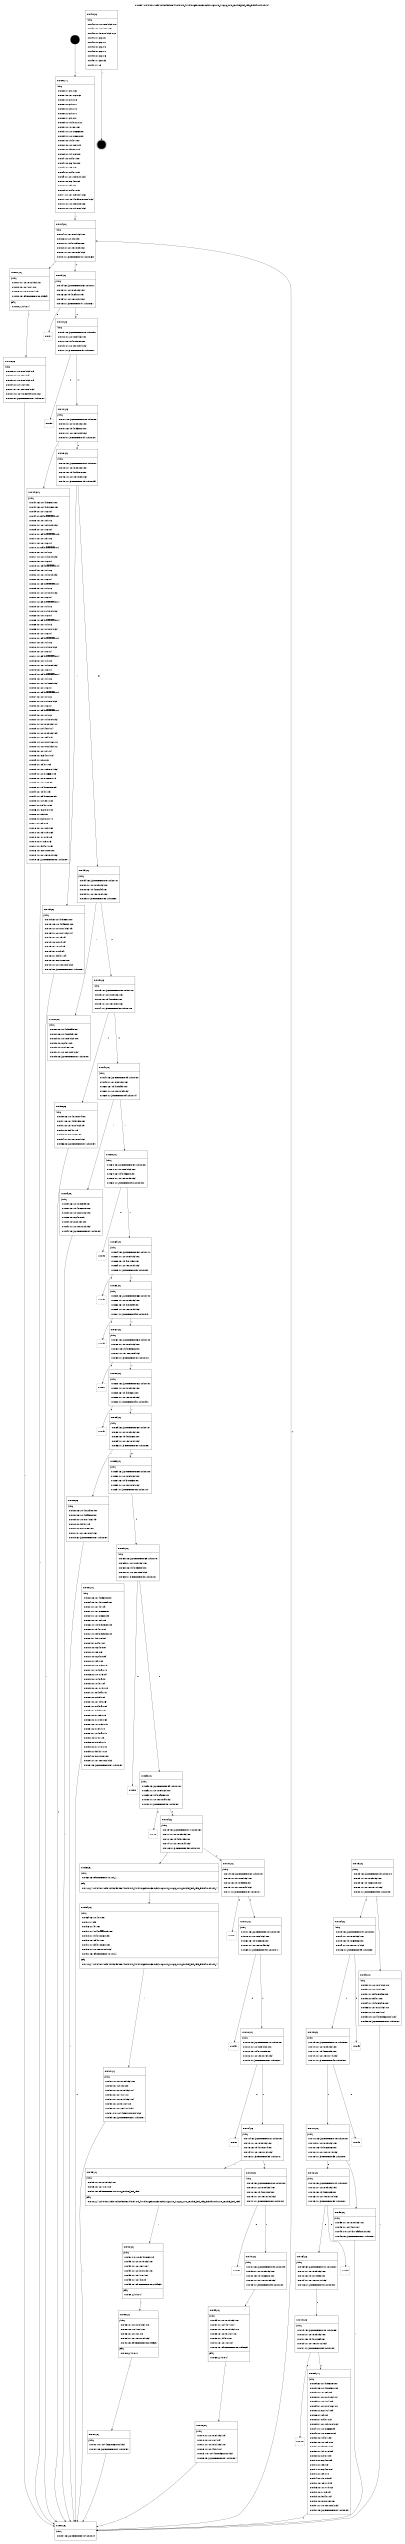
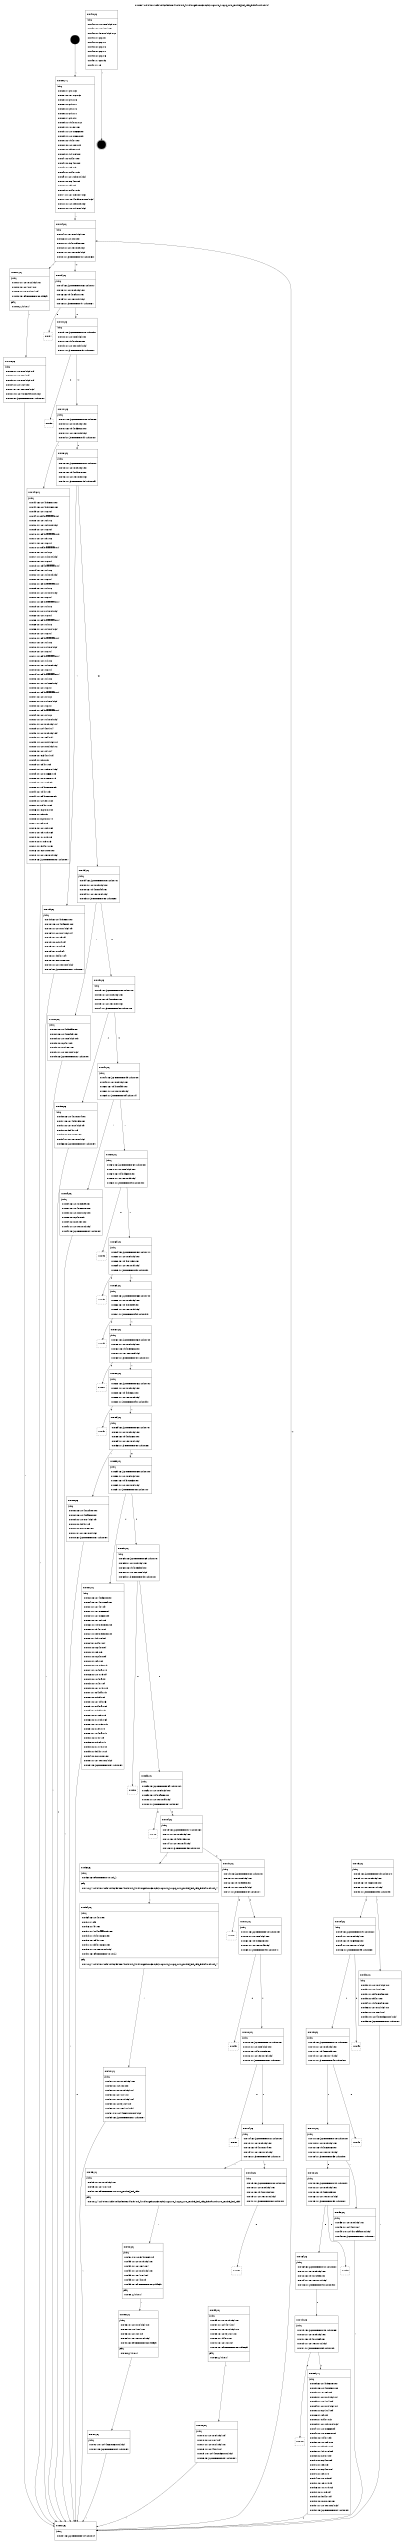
edge "0x4015bb [28]" -> "0x401a3a [147]": added, label "2"
edge "0x4019a3 [30]" -> "0x402081 [5]": added, label "1"
node "0x4016b7 [28]": removed
